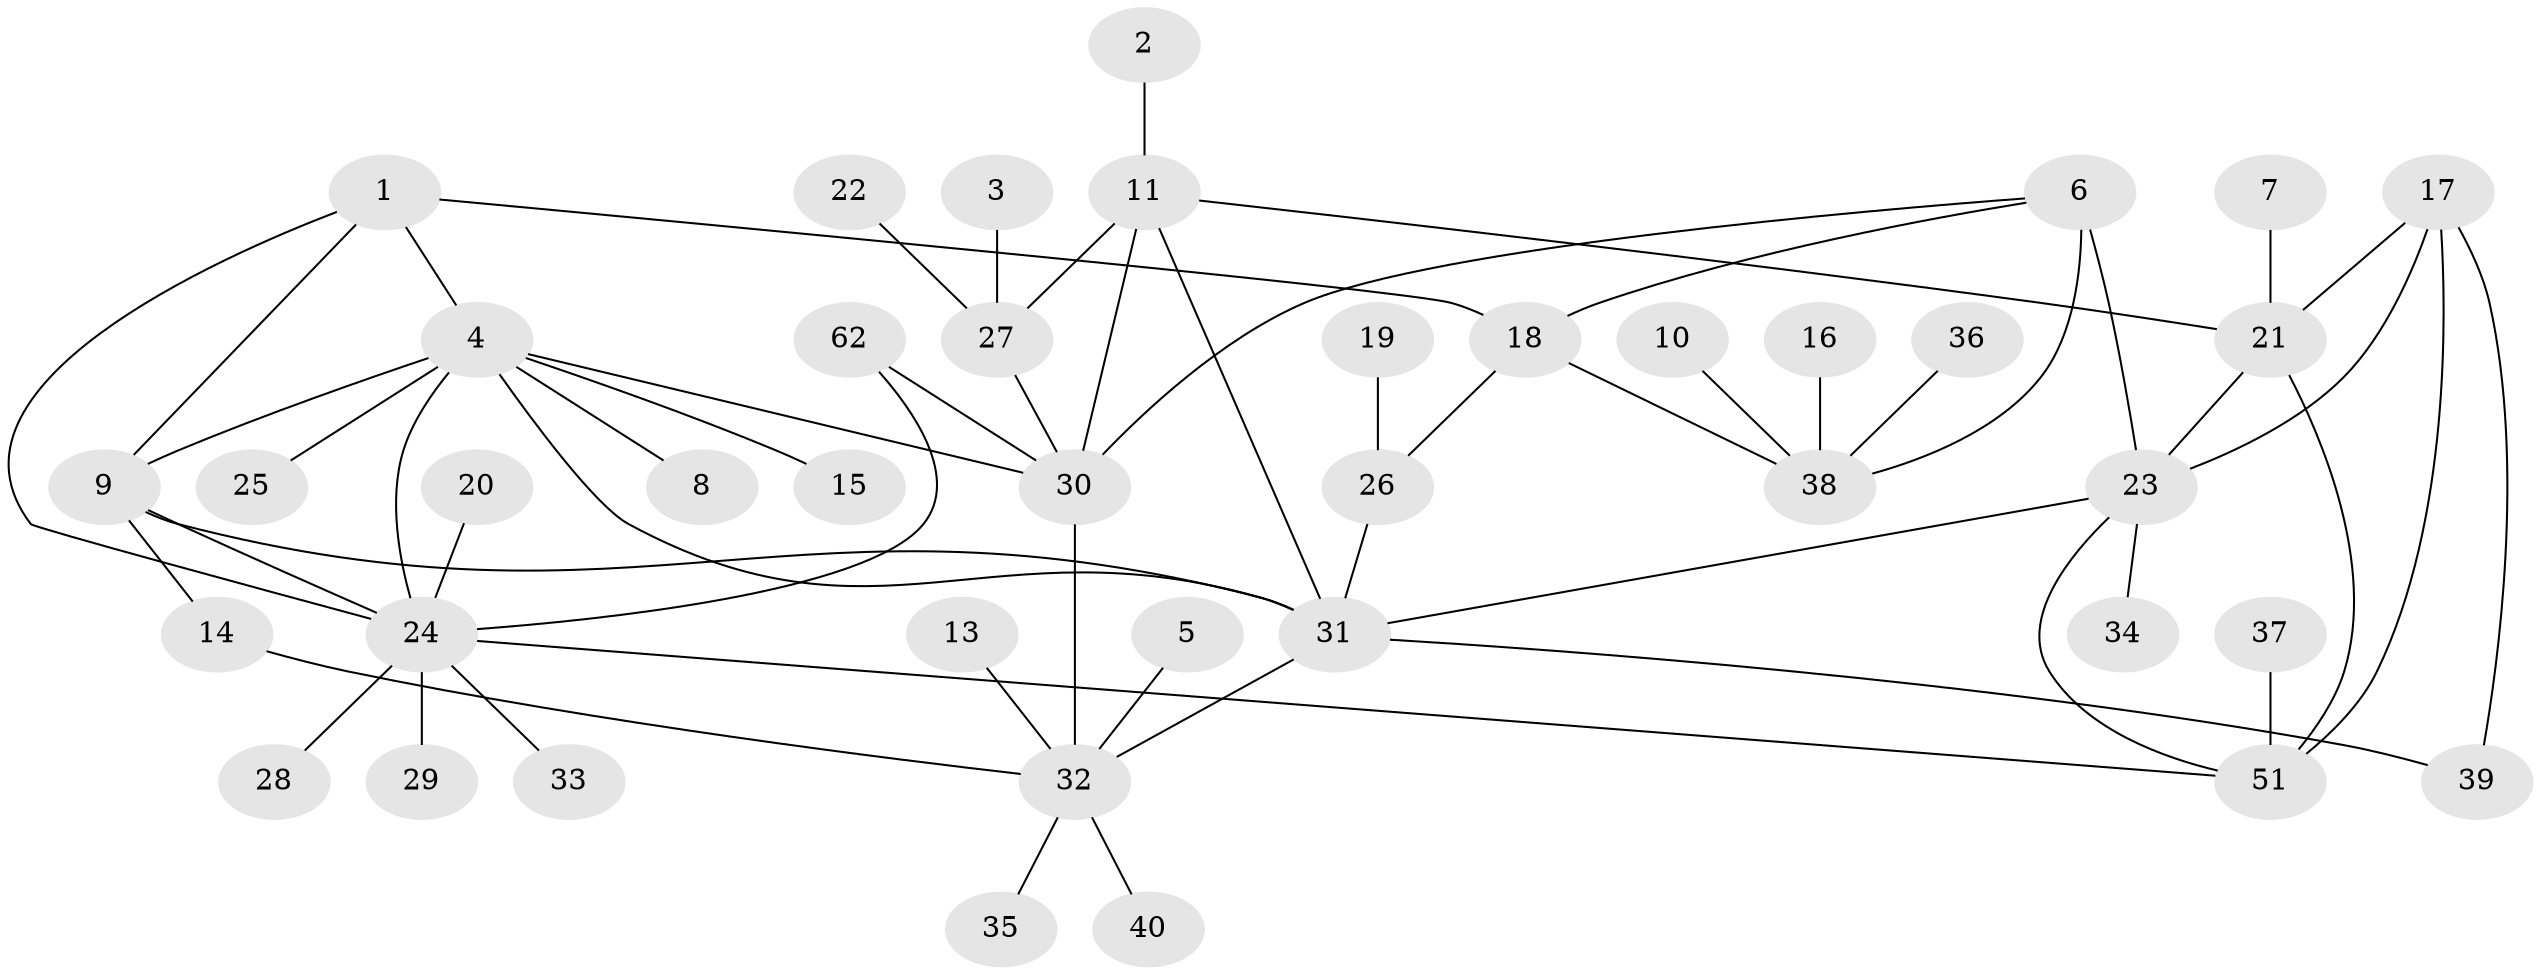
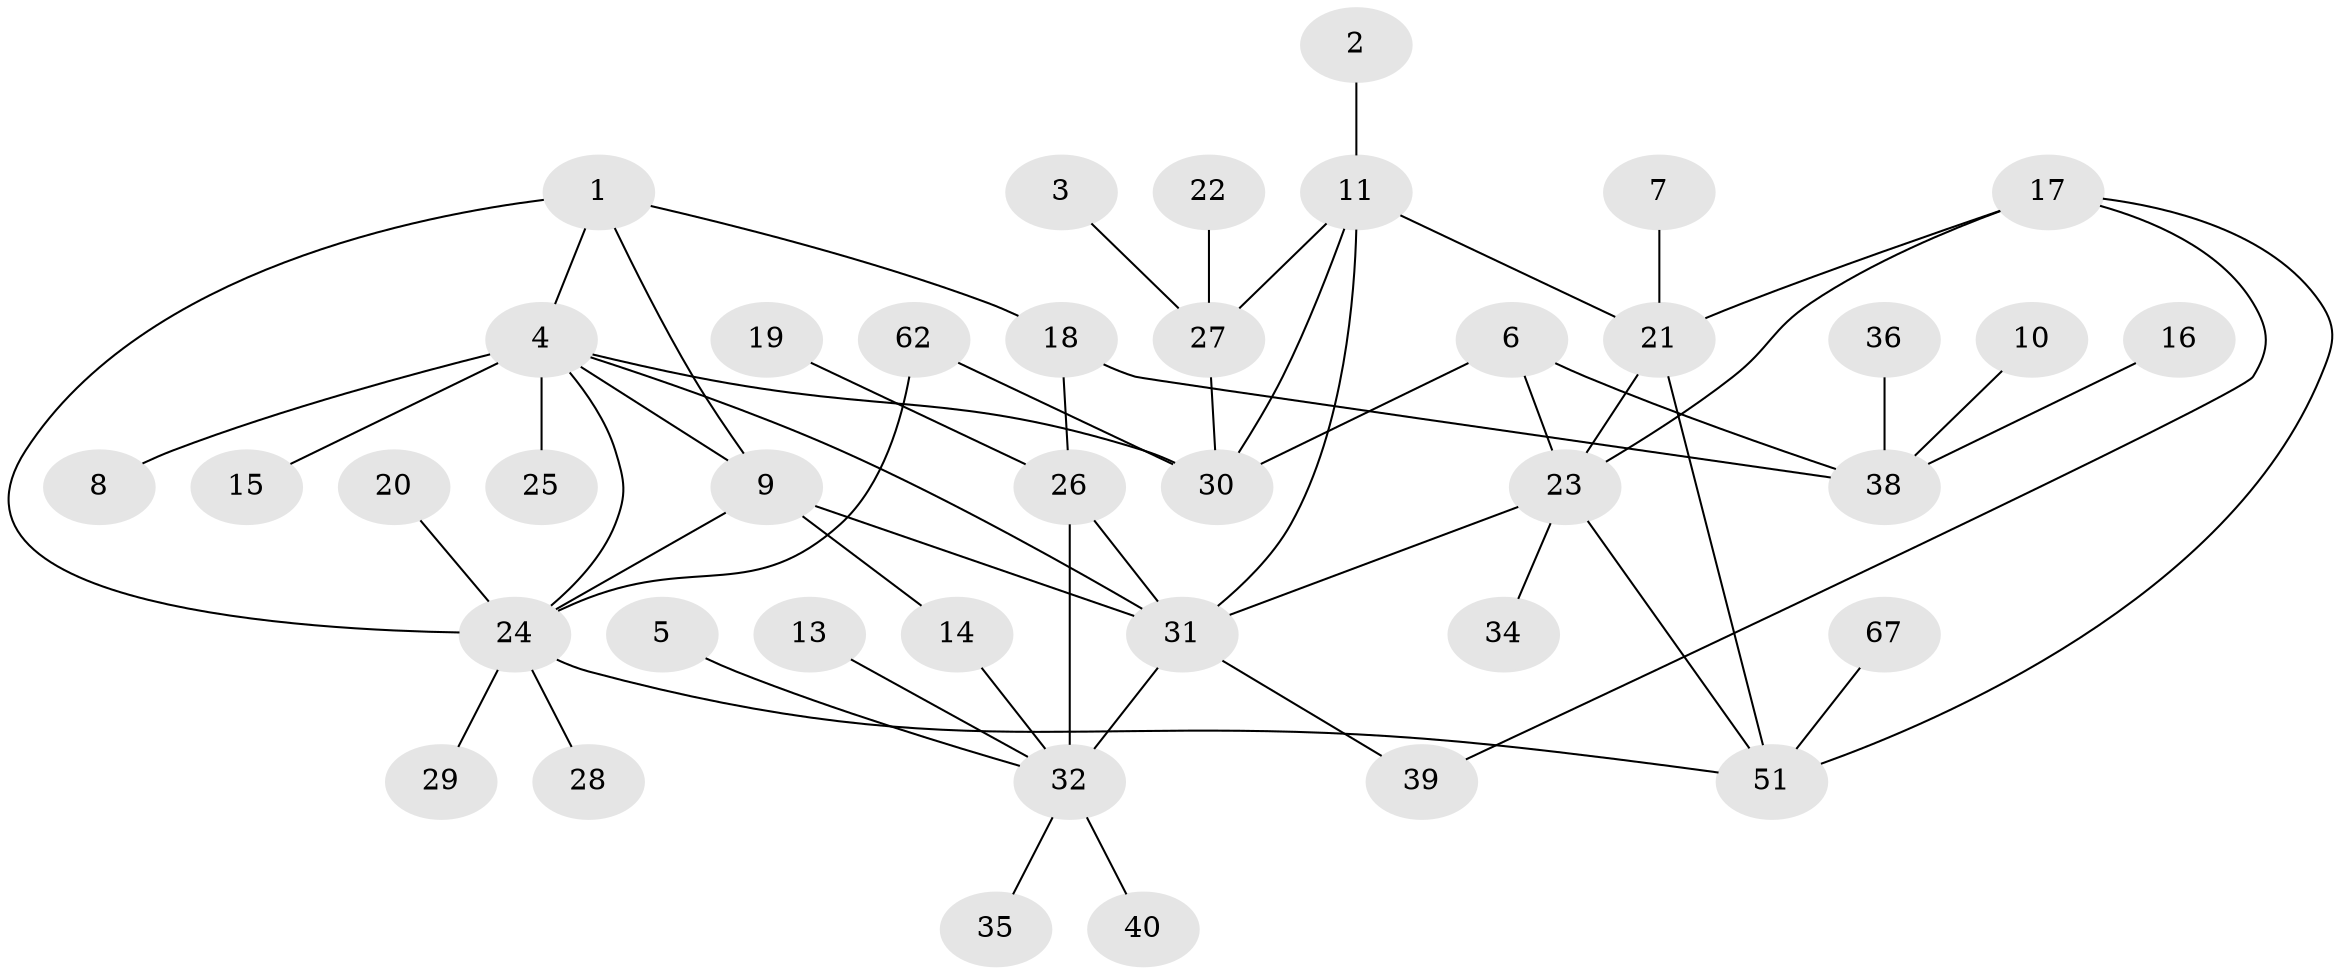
edge "6" -- "18": removed
edge "30" -- "32": now "26" -- "32"
node "37": label "37" -> "67"
node "33": removed
